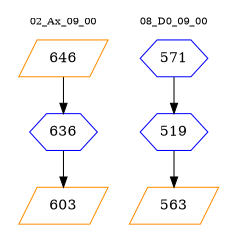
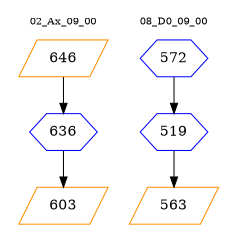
node "571": label "571" -> "572"
